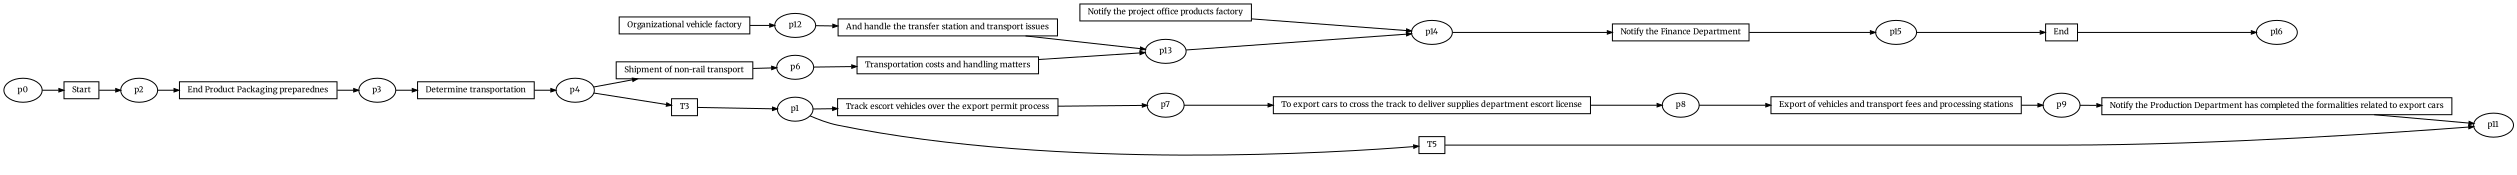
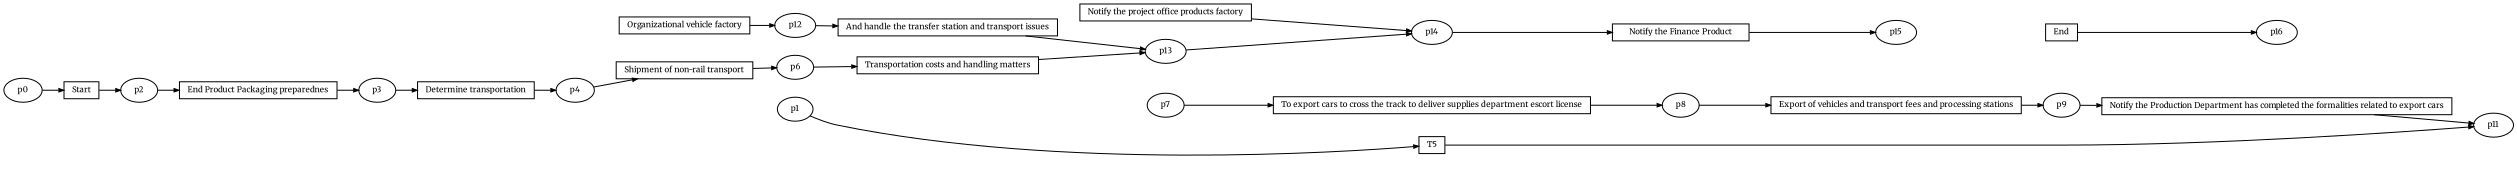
node "Notify the Finance Department": label "Notify the Finance Department" -> "Notify the Finance Product"
edge "p15" -> "End": removed
node "T3": removed
node "Track escort vehicles over the export permit process": removed
